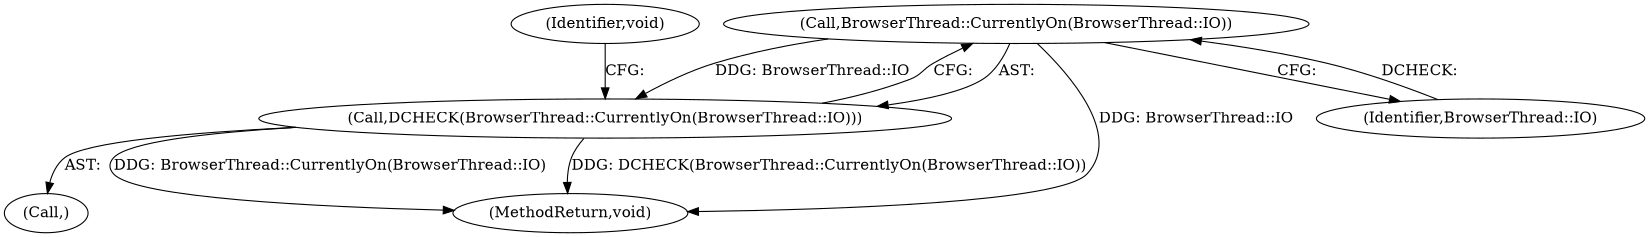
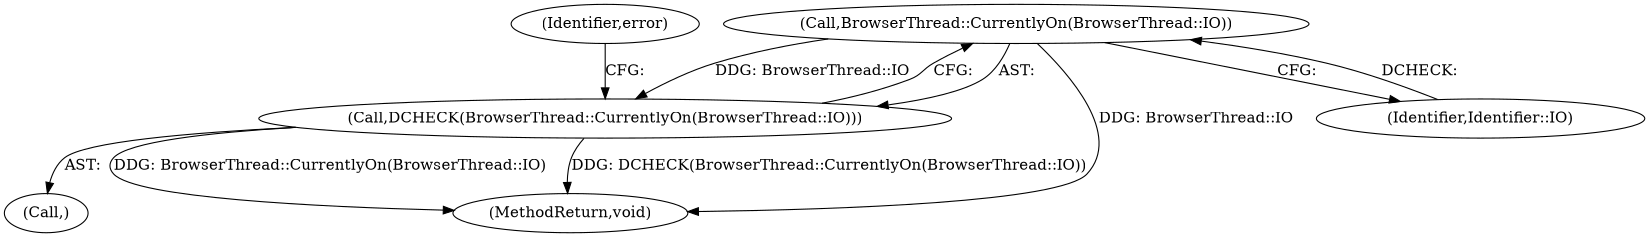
node "(Identifier,void)": label "(Identifier,void)" -> "(Identifier,error)"
node "(Identifier,BrowserThread::IO)": label "(Identifier,BrowserThread::IO)" -> "(Identifier,Identifier::IO)"
